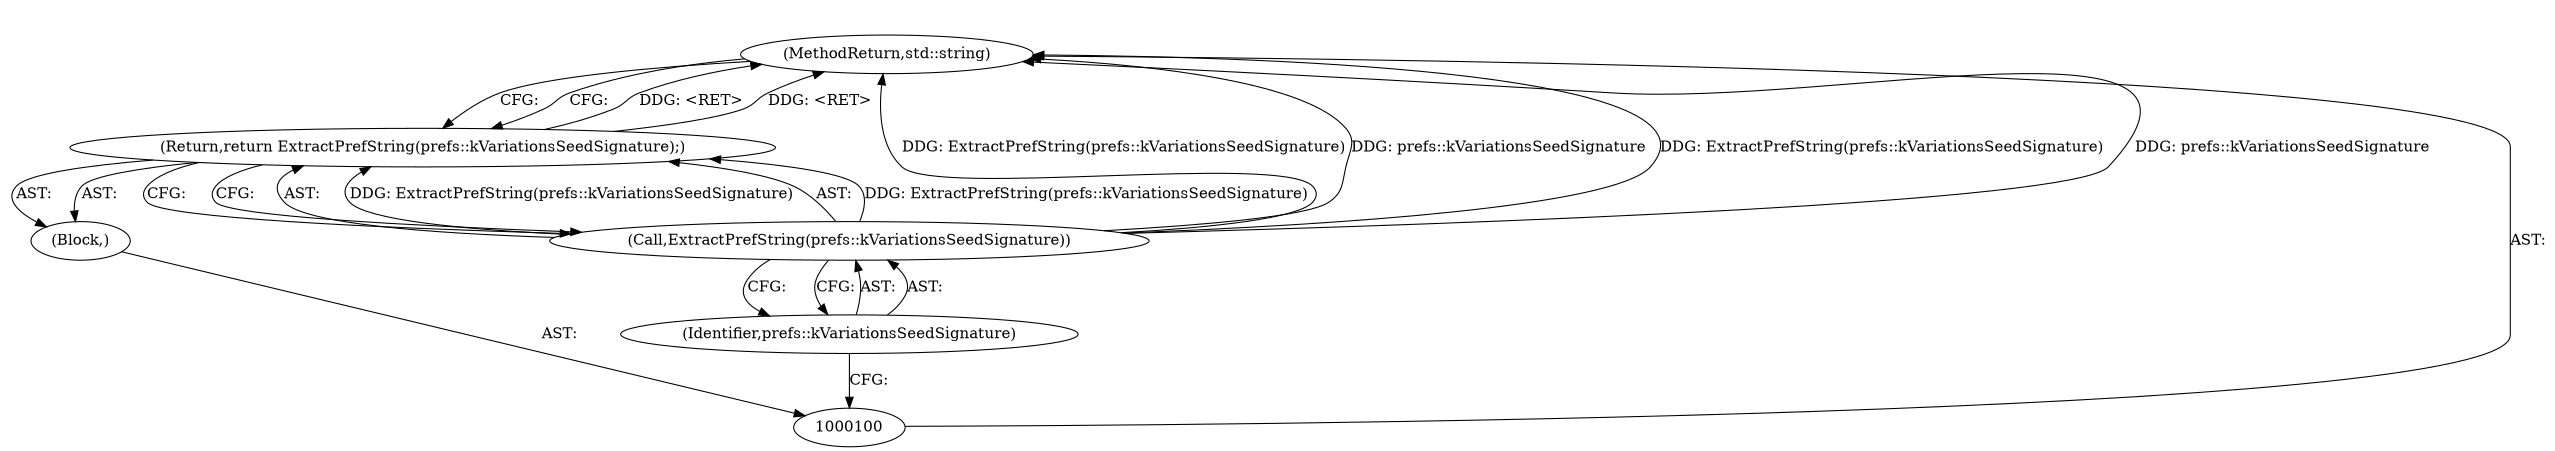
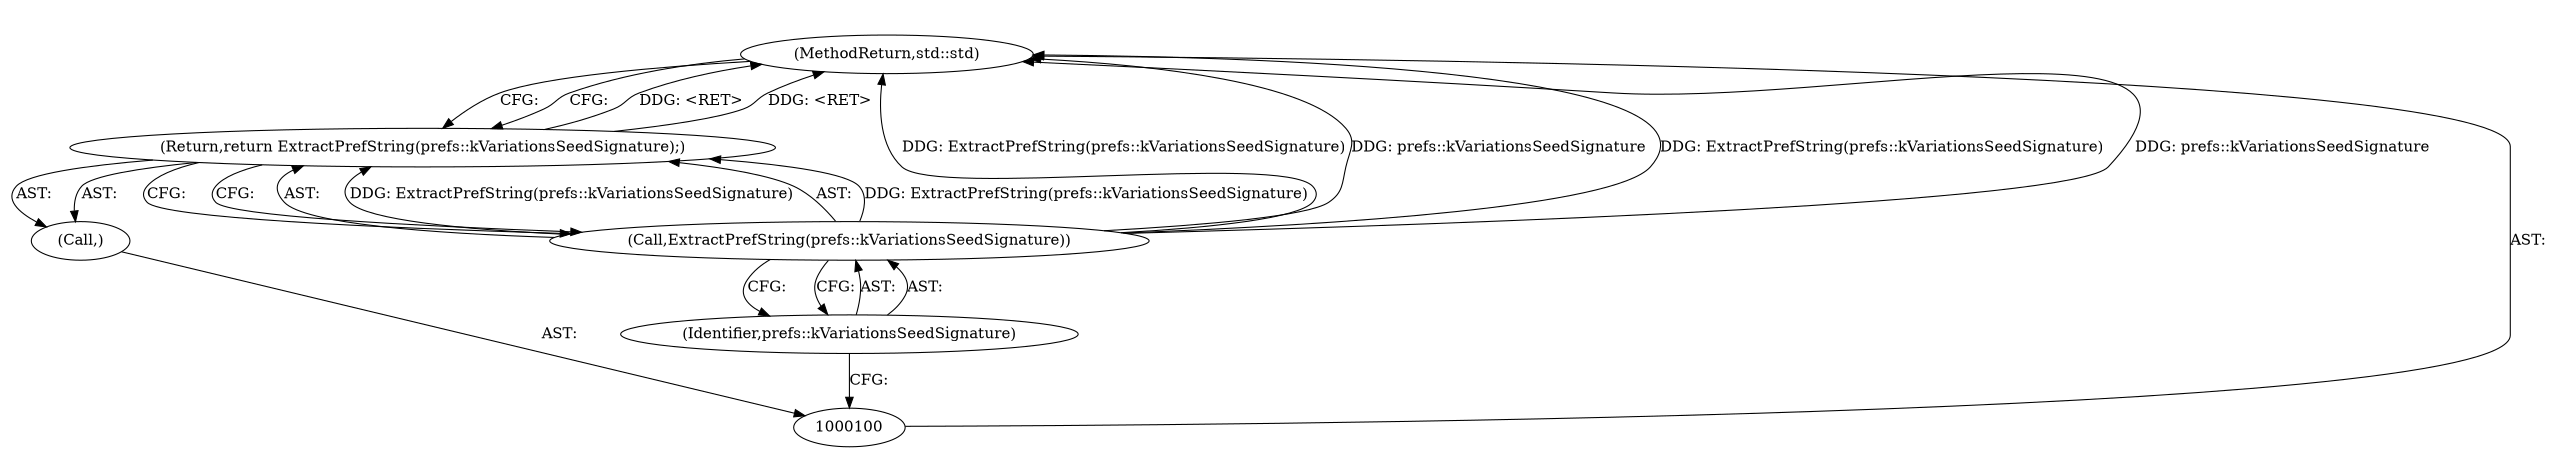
node "(MethodReturn,std::string)": label "(MethodReturn,std::string)" -> "(MethodReturn,std::std)"
node "(Block,)": label "(Block,)" -> "(Call,)"
